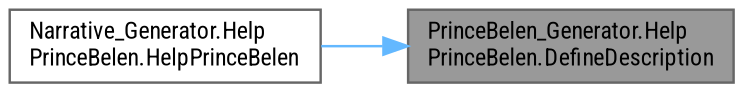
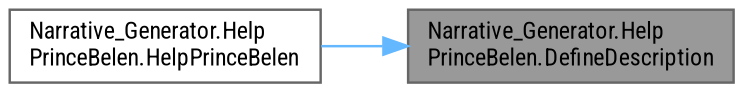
node "PrinceBelen_Generator.Help PrinceBelen.DefineDescription": label "PrinceBelen_Generator.Help PrinceBelen.DefineDescription" -> "Narrative_Generator.Help PrinceBelen.DefineDescription"
